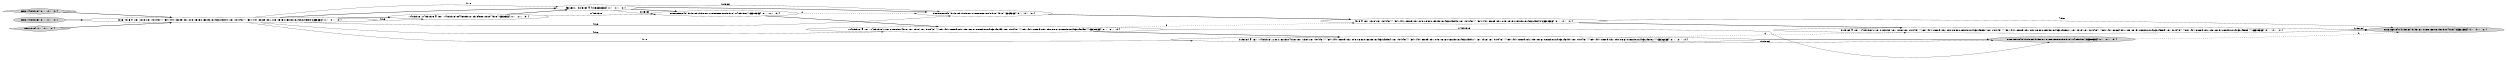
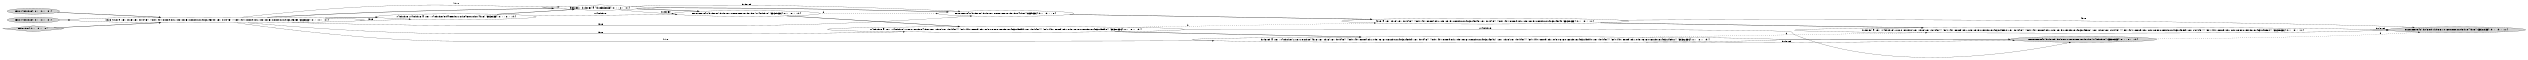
node "Geometry indexed = line@@@8@@@['1', '1', '1']": shape ellipse -> diamond
node "testMultiLine['1', '0', '0']": shape diamond -> ellipse
